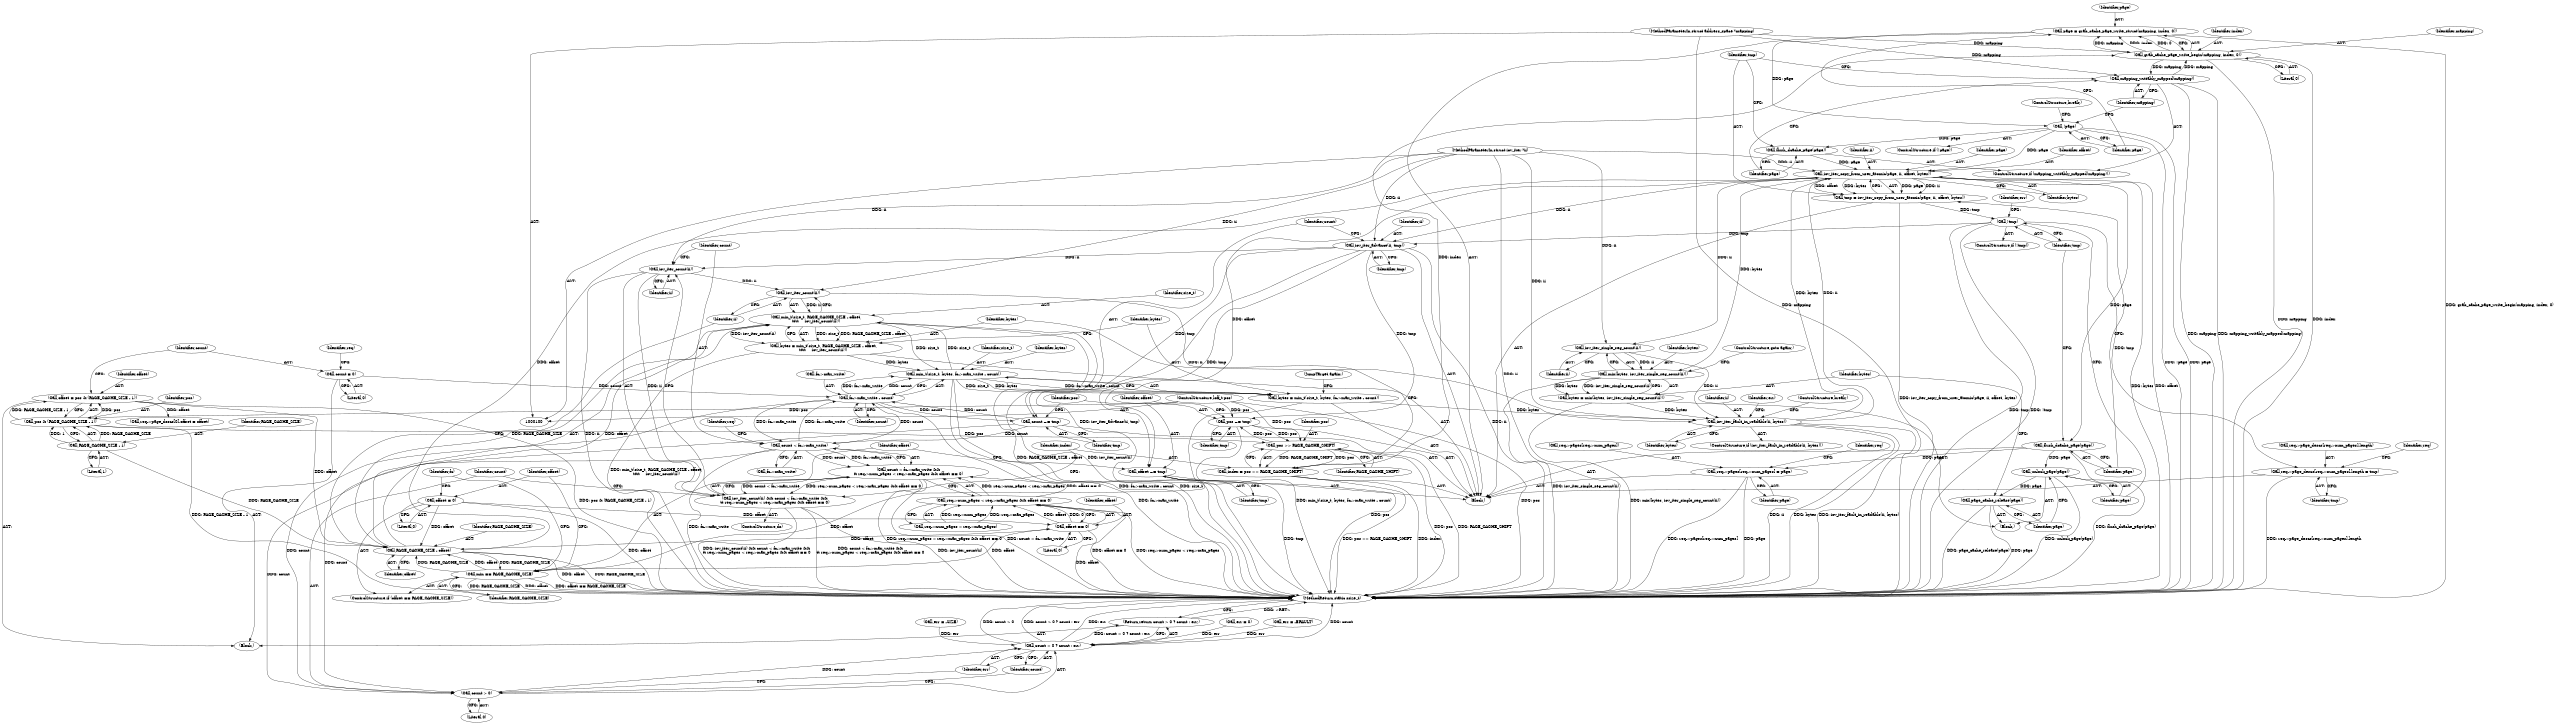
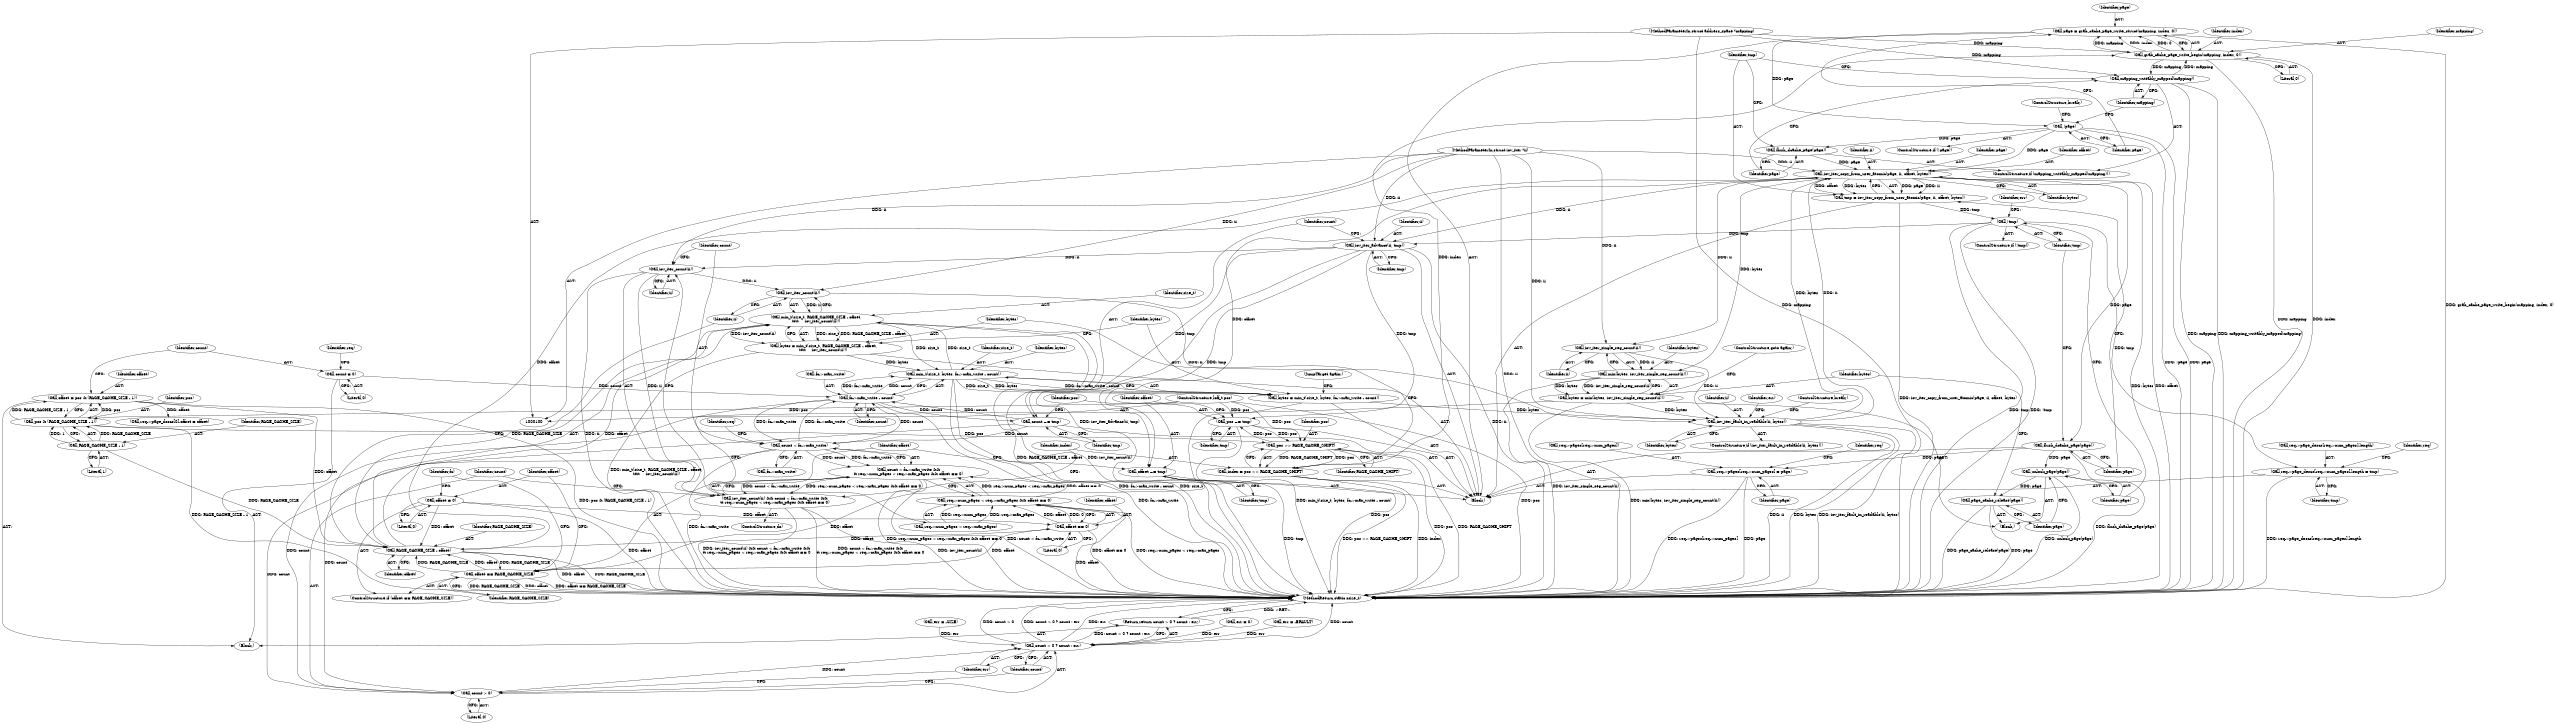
edge "(ControlStructure,goto again;)" -> "(Call,min(bytes, iov_iter_single_seg_count(ii)))": now "(ControlStructure,goto again;)" -> "(Call,bytes = min(bytes, iov_iter_single_seg_count(ii)))"
edge "(Call,req->num_pages < req->max_pages && offset == 0)" -> "(Call,req->num_pages < req->max_pages)": now "(Call,bytes = min(bytes, iov_iter_single_seg_count(ii)))" -> "(Call,req->num_pages < req->max_pages)"
node "(Call,min == PAGE_CACHE_SIZE)": label "(Call,min == PAGE_CACHE_SIZE)" -> "(Call,offset == PAGE_CACHE_SIZE)"
